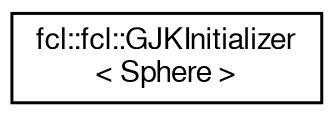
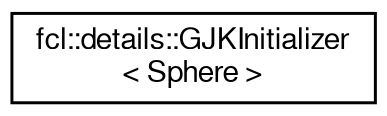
node "fcl::fcl::GJKInitializer < Sphere >": label "fcl::fcl::GJKInitializer < Sphere >" -> "fcl::details::GJKInitializer < Sphere >"
